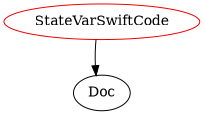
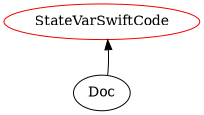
edge "StateVarSwiftCode" -> "Doc": reversed
